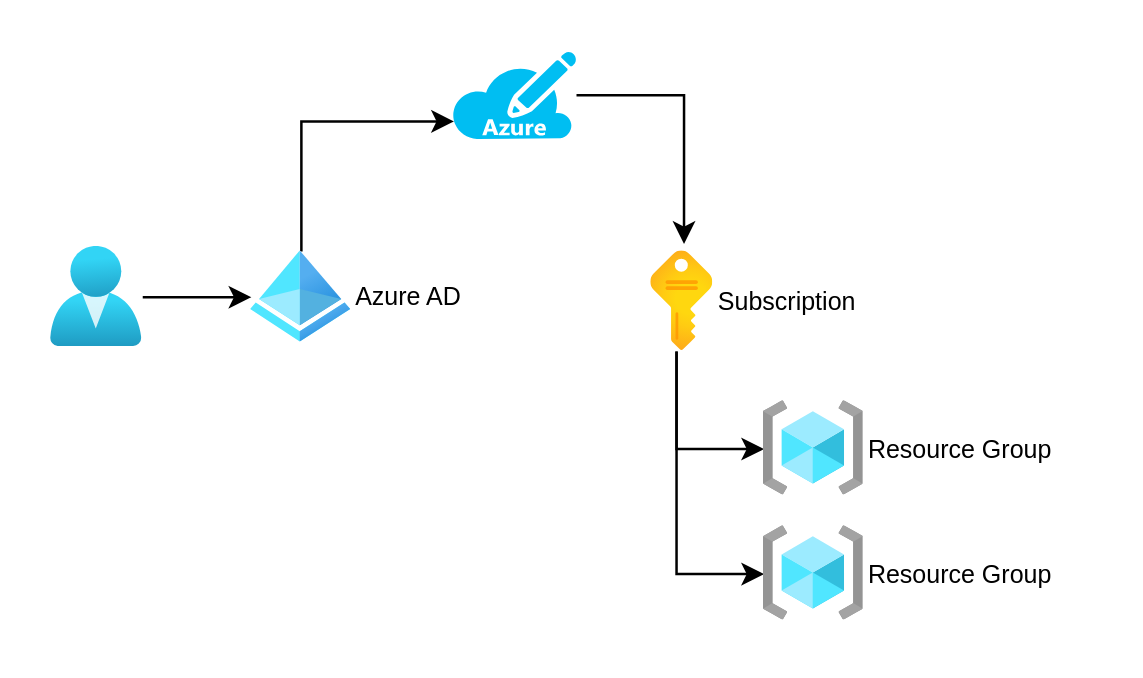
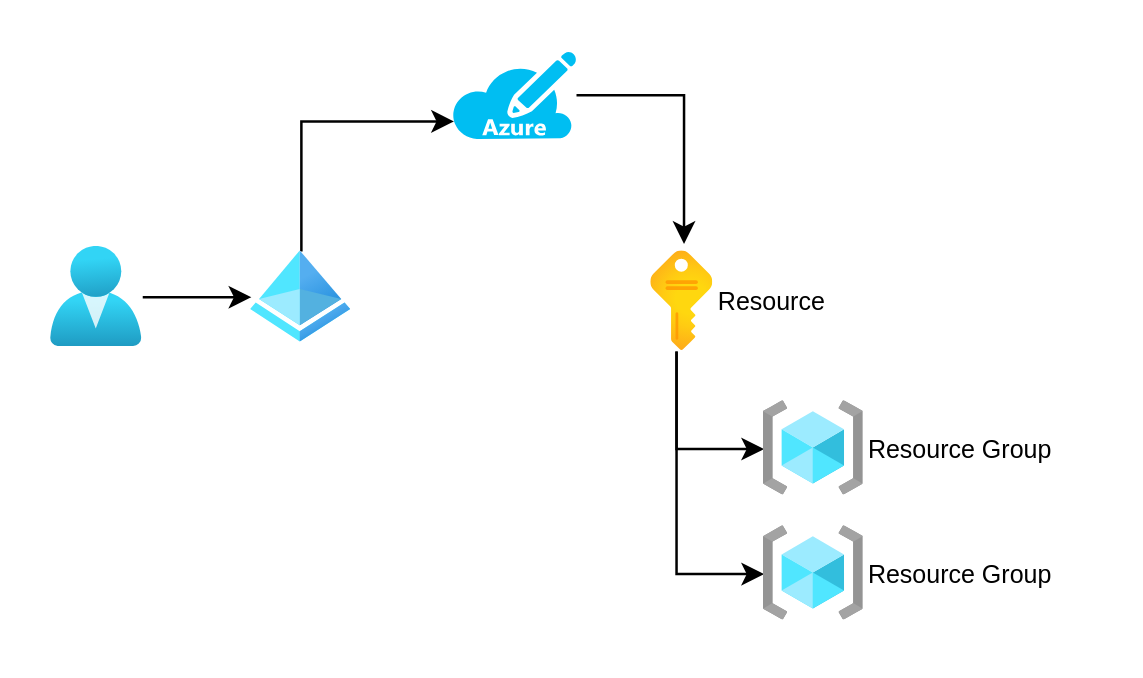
node "Azure AD": removed
node "Subscription": label "Subscription" -> "Resource"
